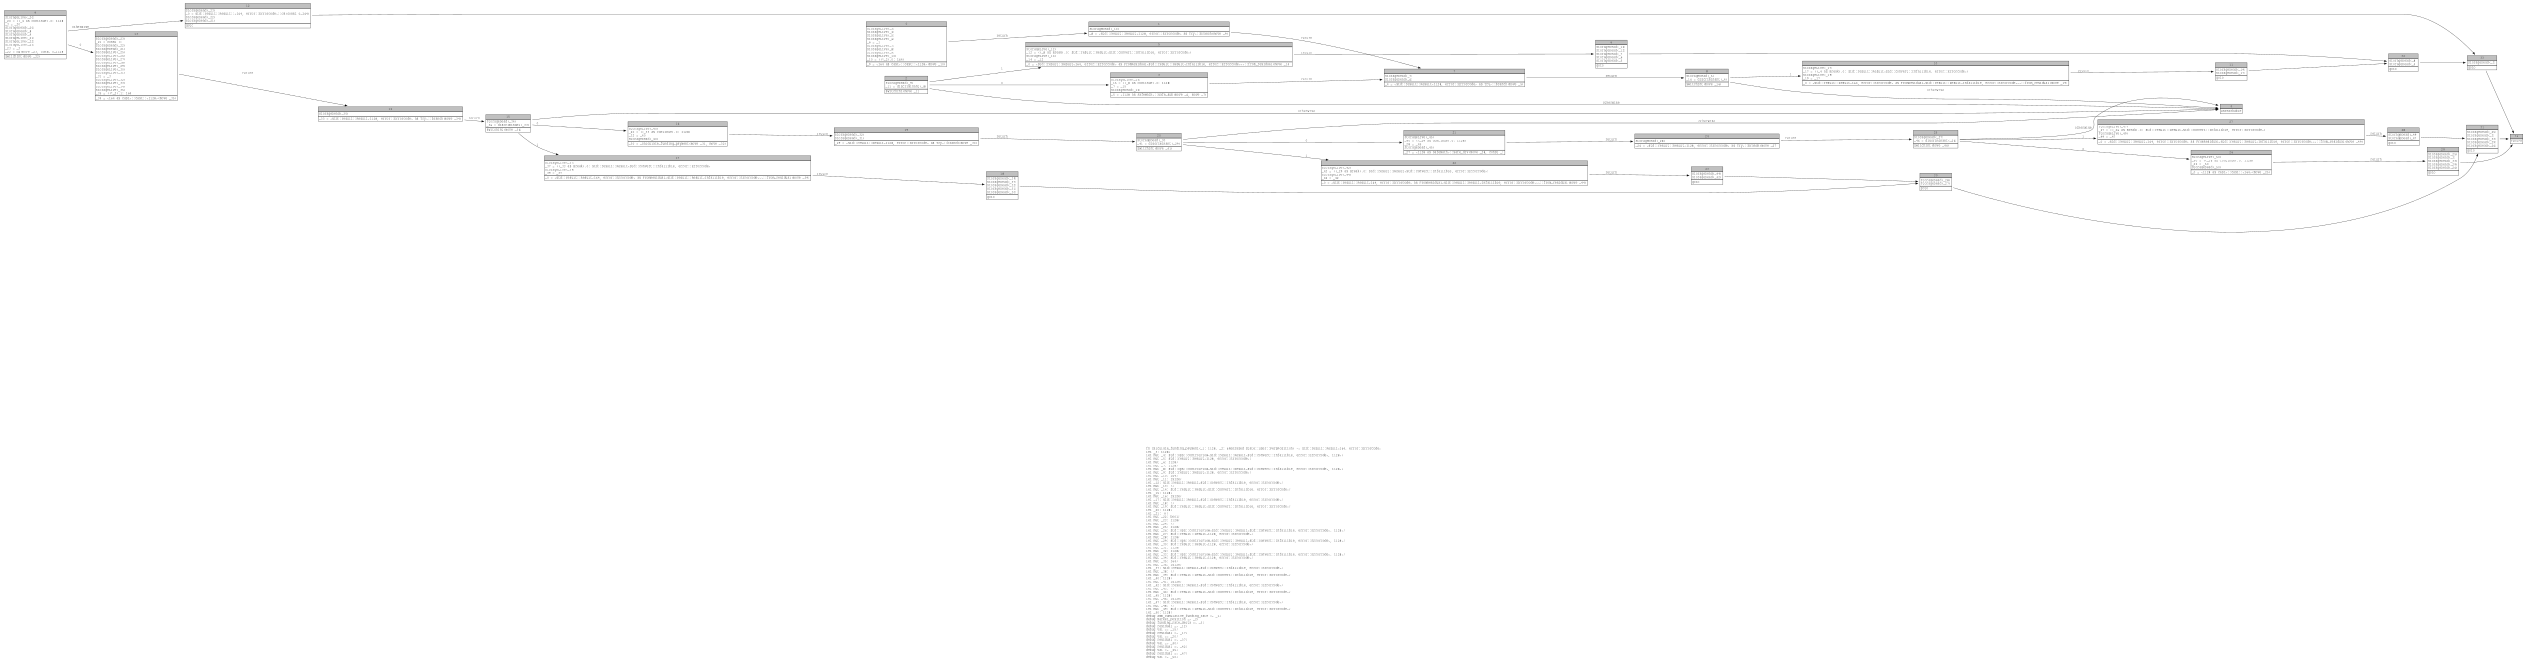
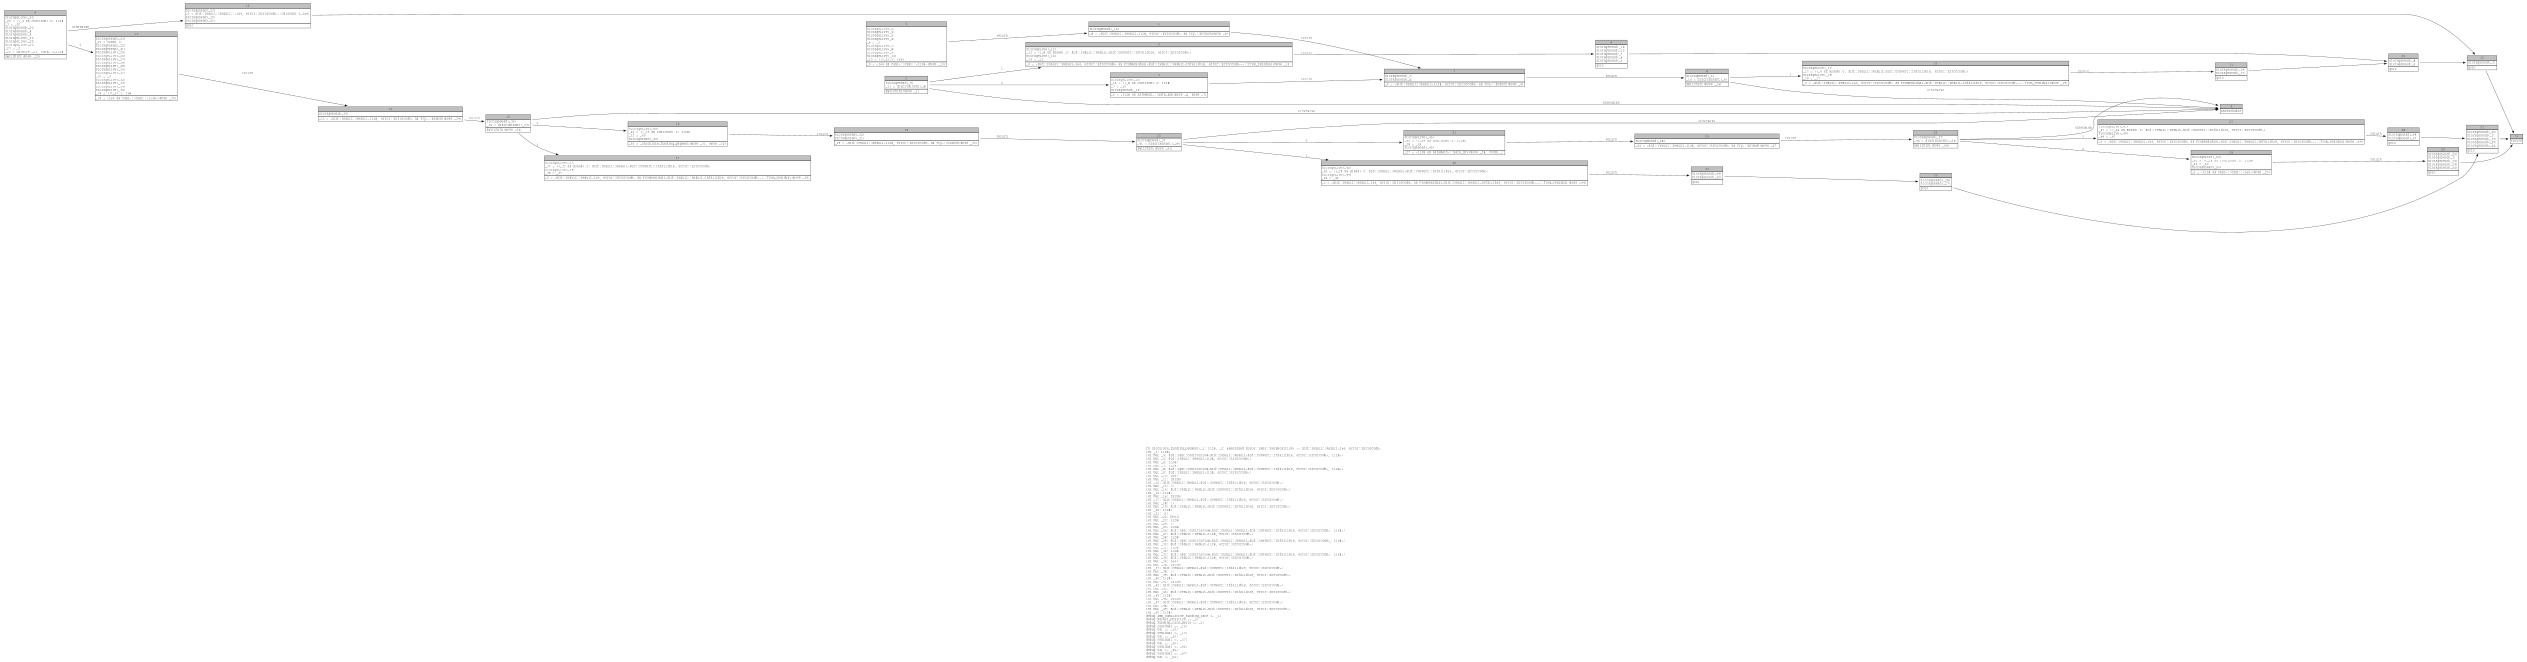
node "18": removed
